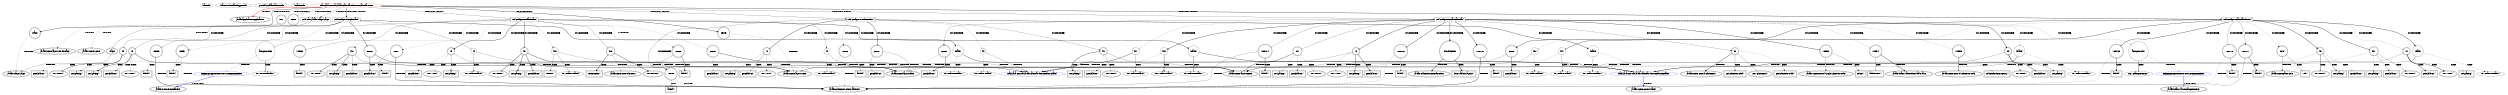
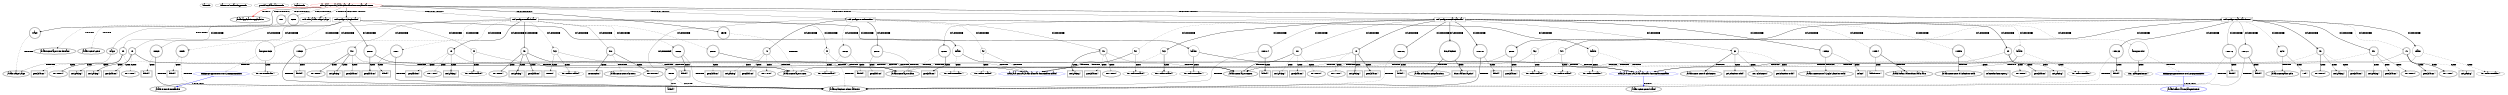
edge "void configureDefaultDate()" -> "VAR60": label "OVERRIDE" -> "INSTANTIATE"
edge "VAR60" -> "VAR80": now "VAR60" -> "javafx.collections.ObservableList"
edge "VAR69" -> "javafx.collections.ObservableList": added, label "OF_TYPE"
node "javafx.beans.value.ChangeListener": color black -> blue
